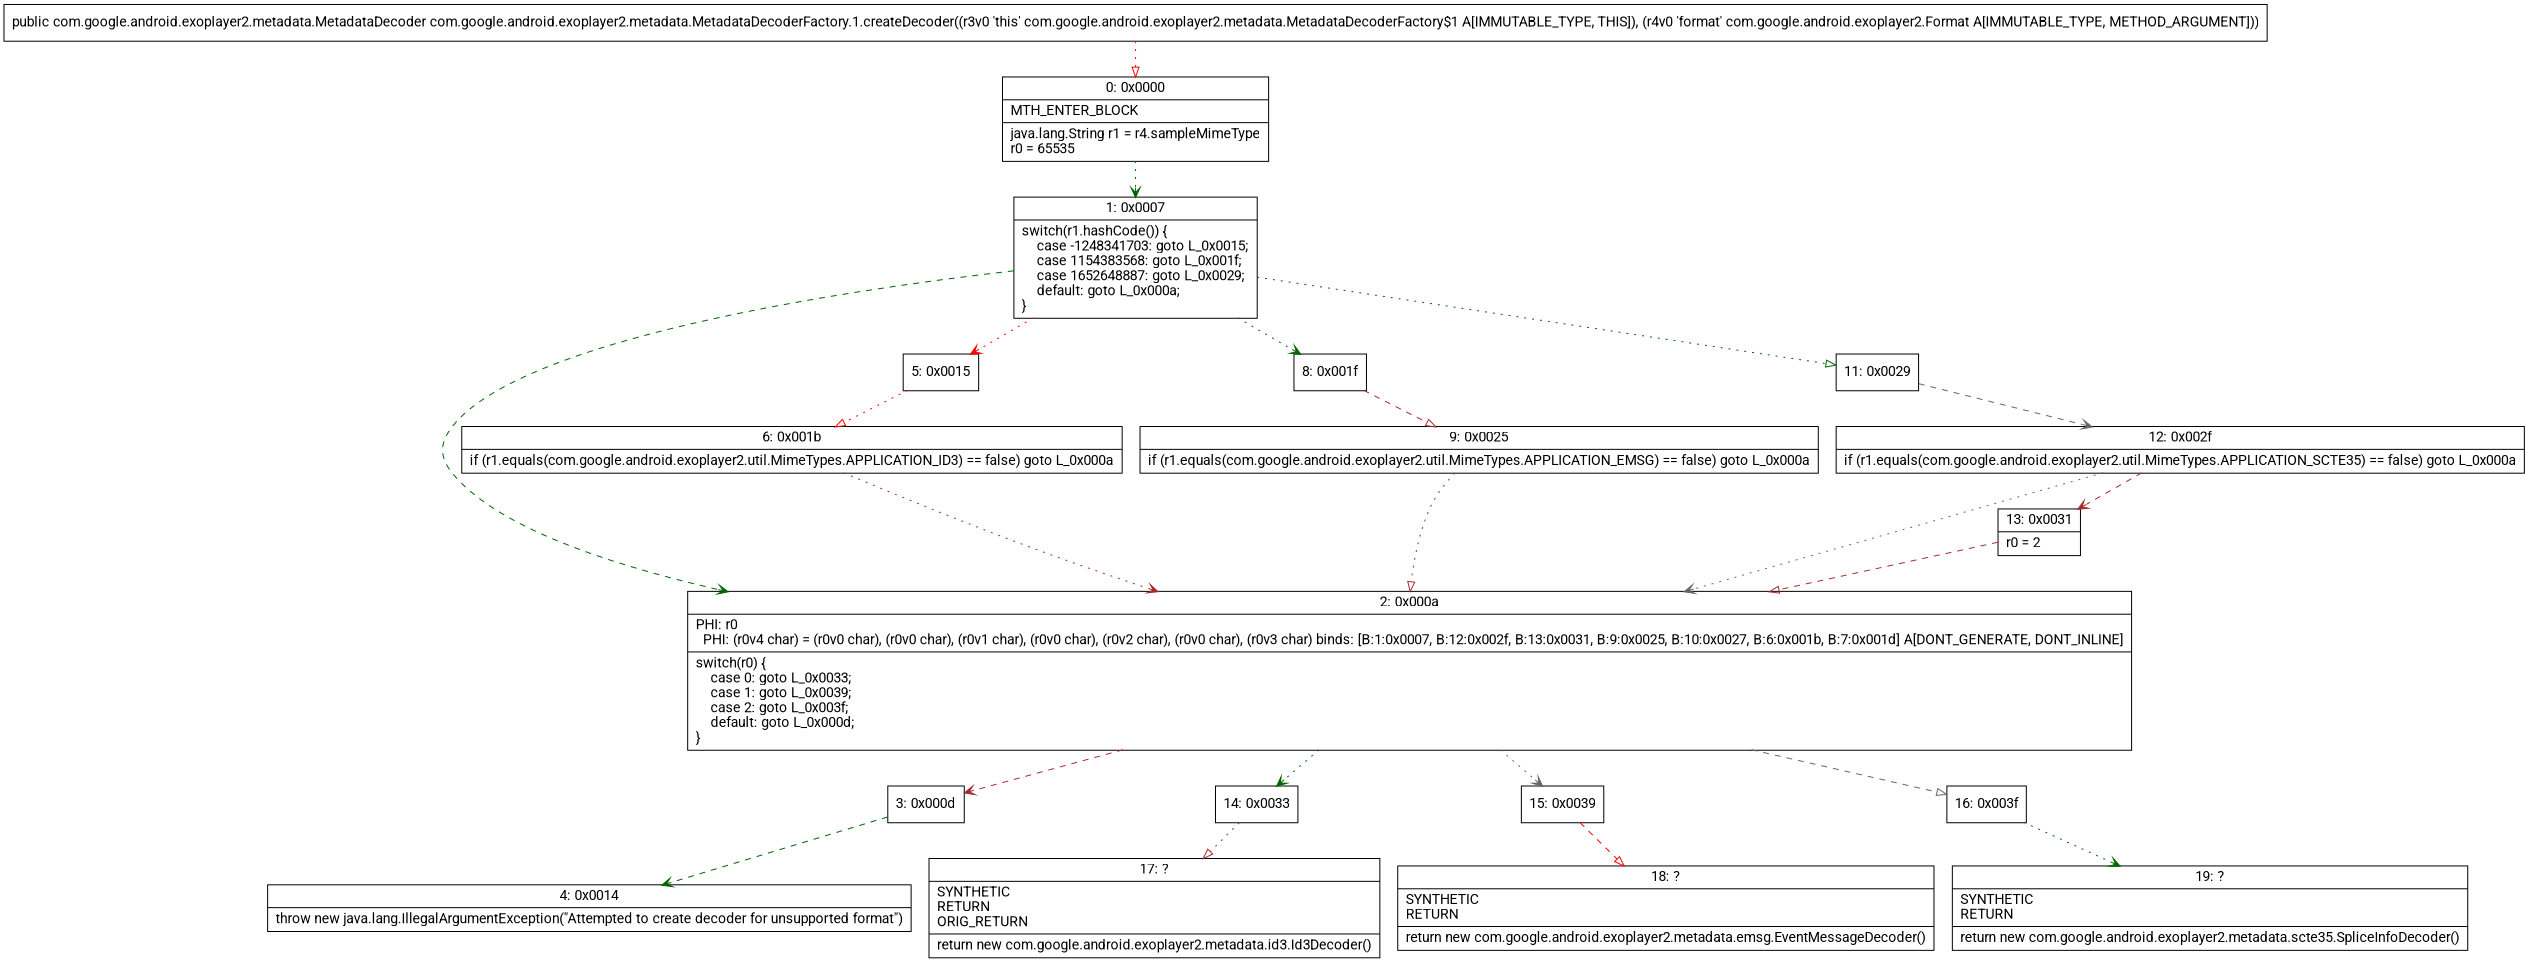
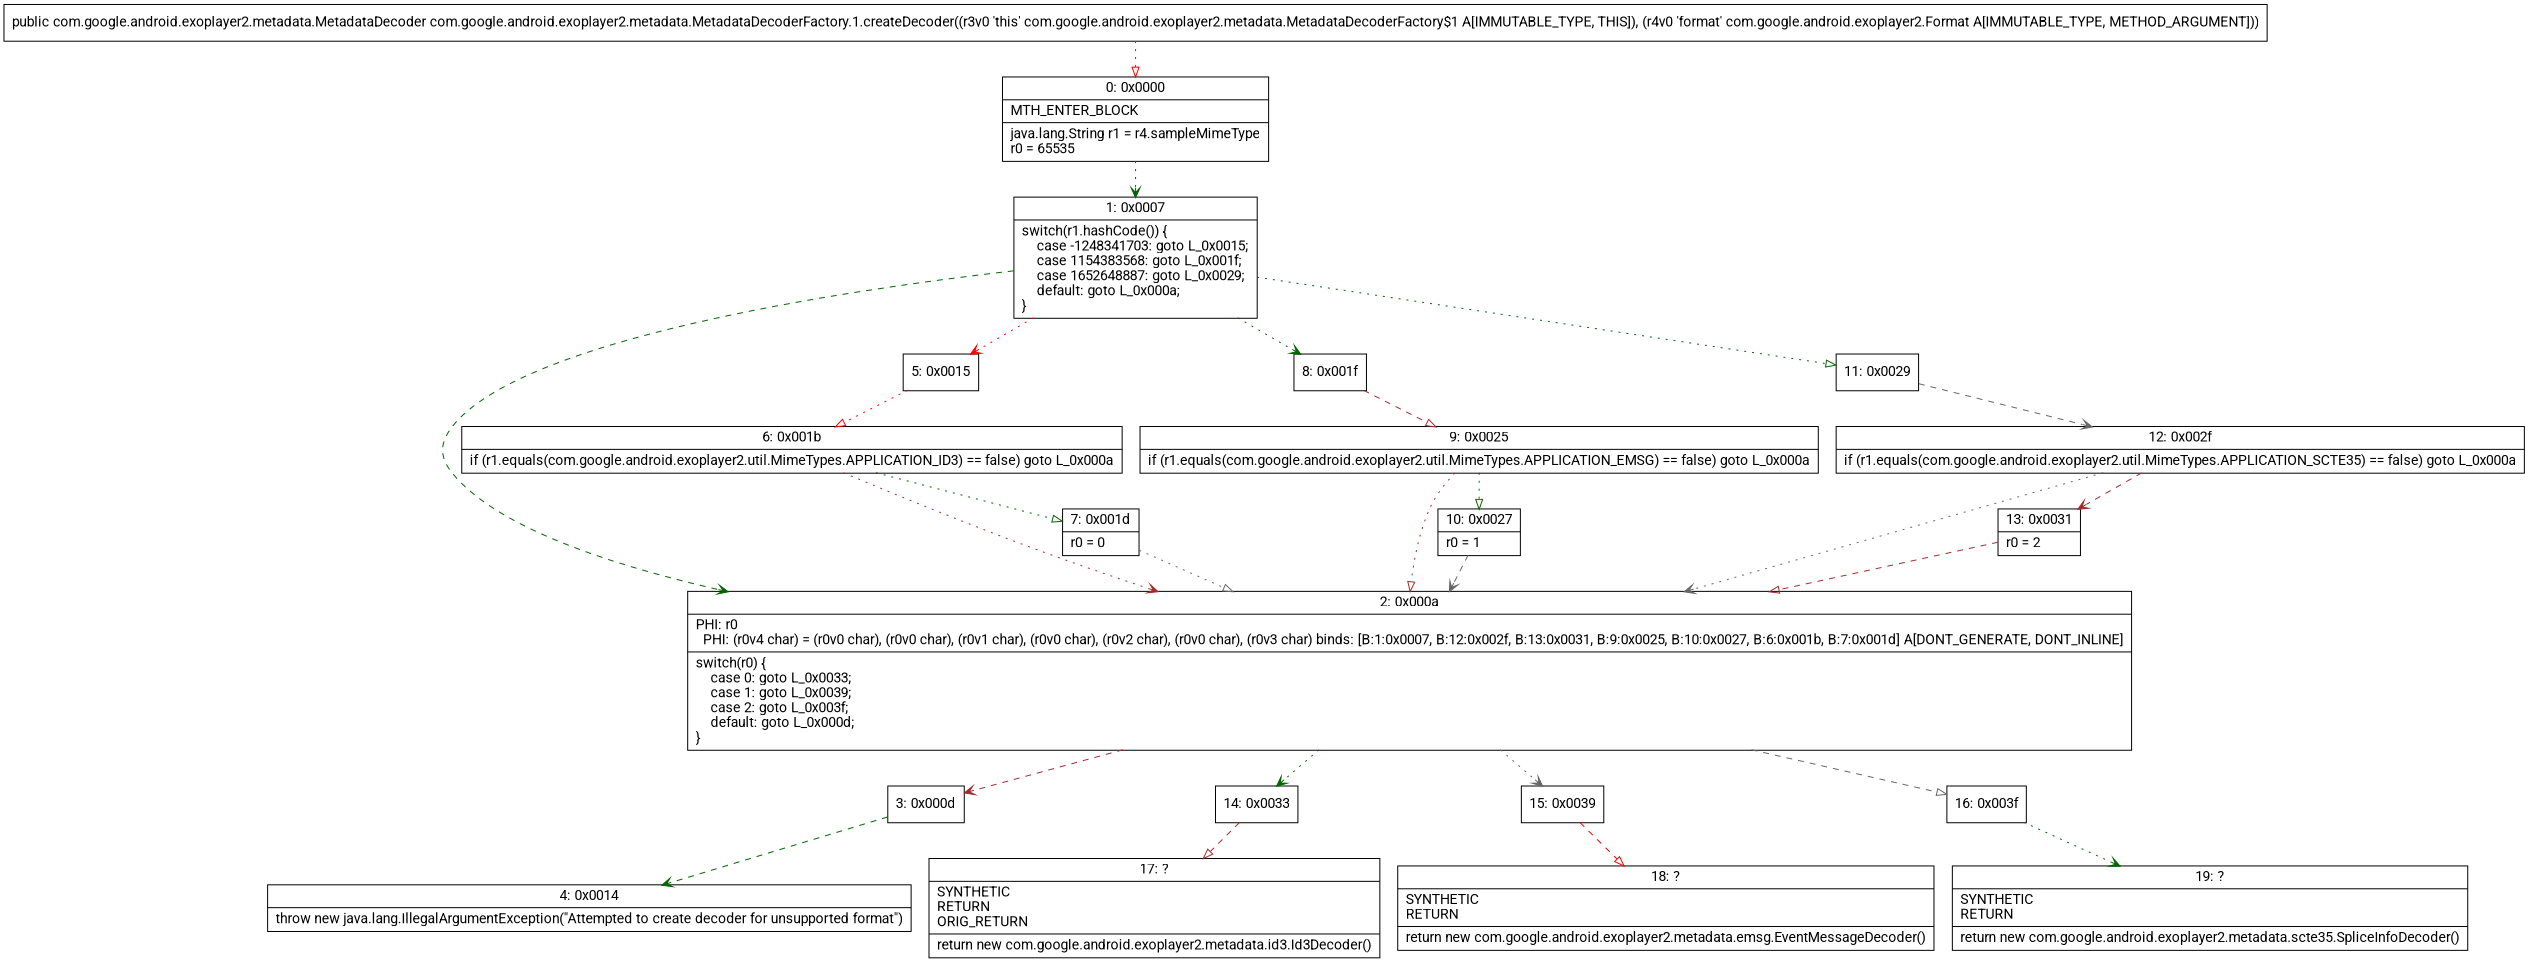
node "7: 0x001d": added
node "10: 0x0027": added
edge "14: 0x0033" -> "17: ?": style dotted -> dashed
